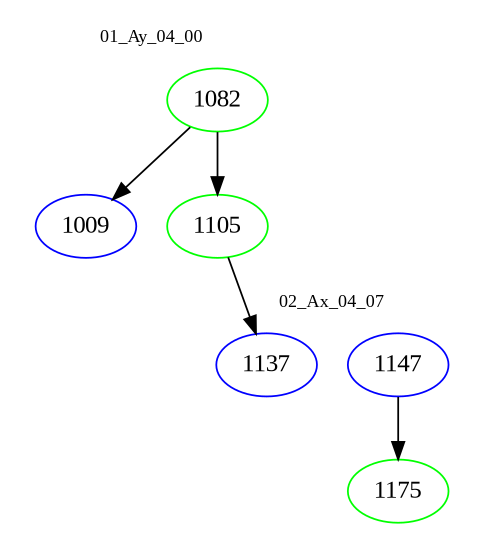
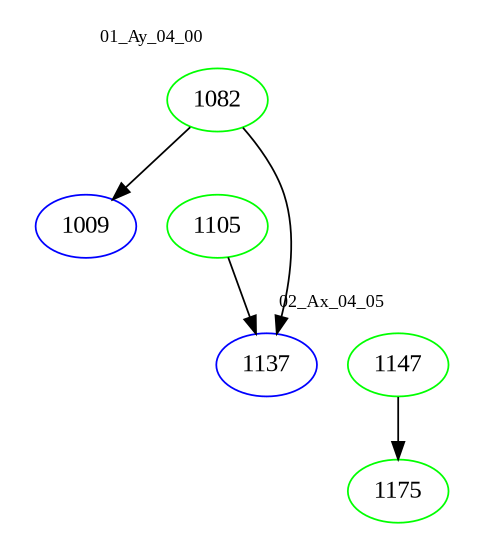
edge "1082" -> "1105": now "1082" -> "1137"
cluster "02_Ax_04_07": label "02_Ax_04_07" -> "02_Ax_04_05"
node "1147": color blue -> green
